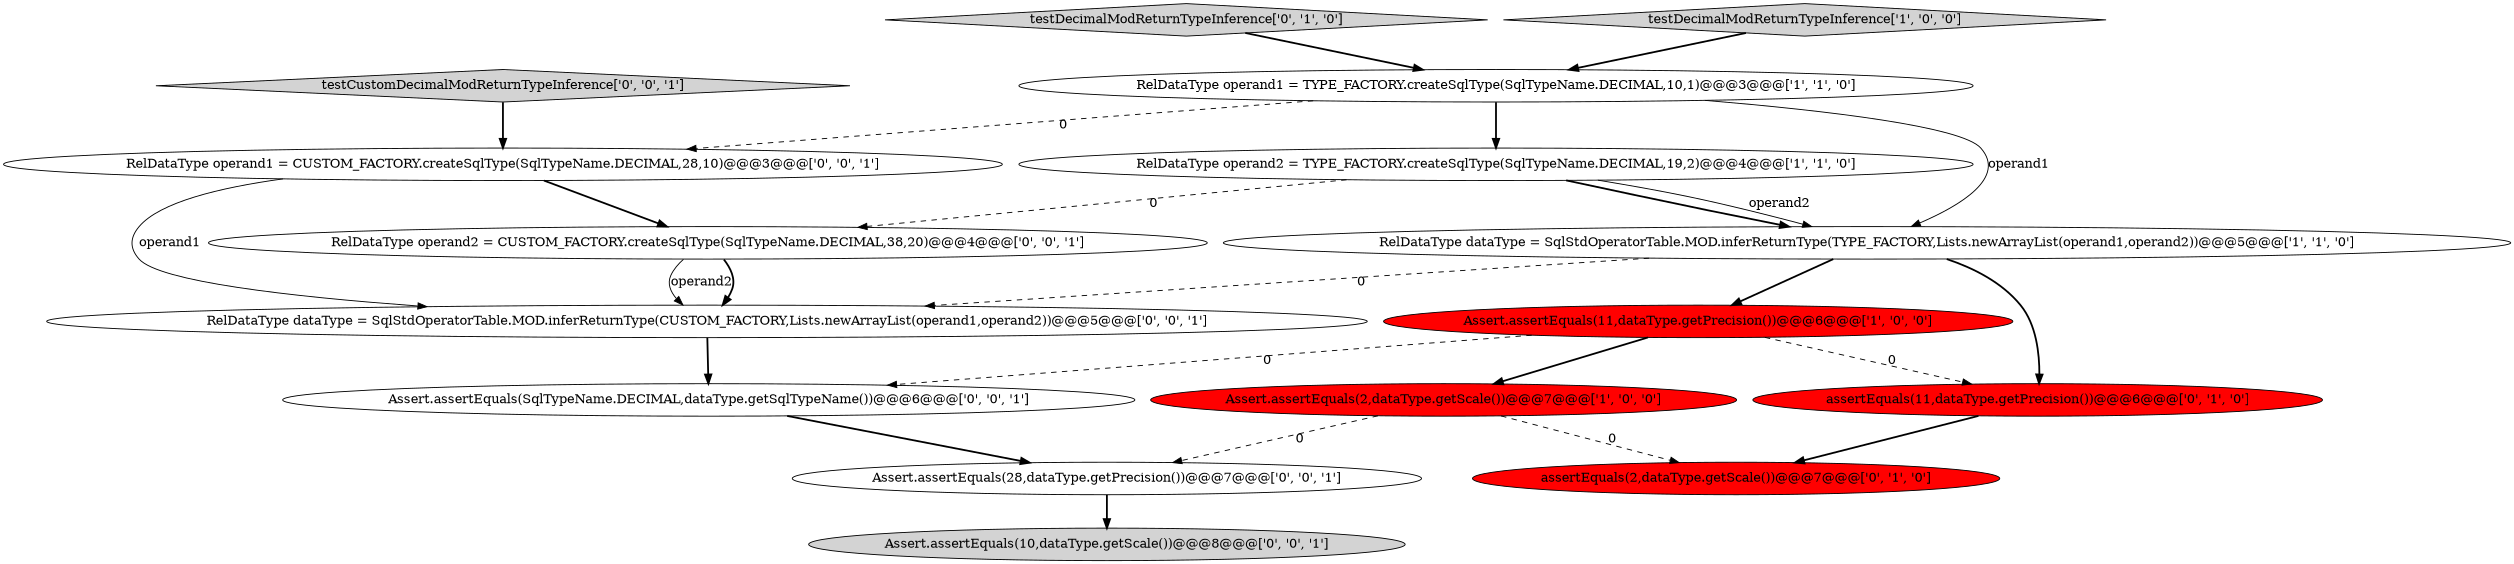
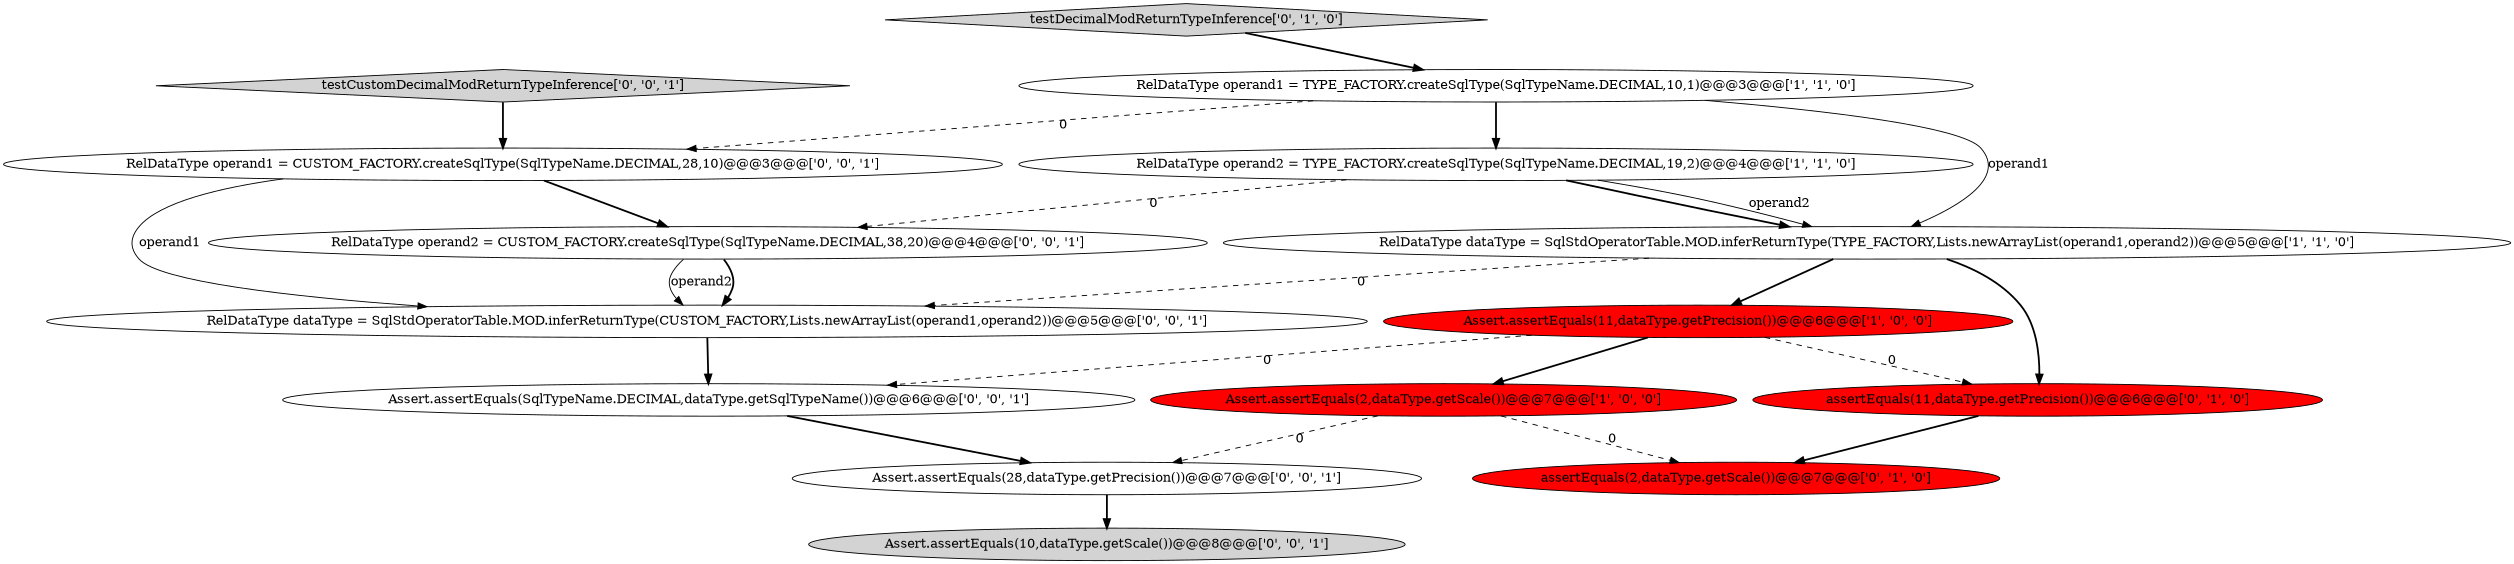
node "testDecimalModReturnTypeInference['1', '0', '0']": removed
